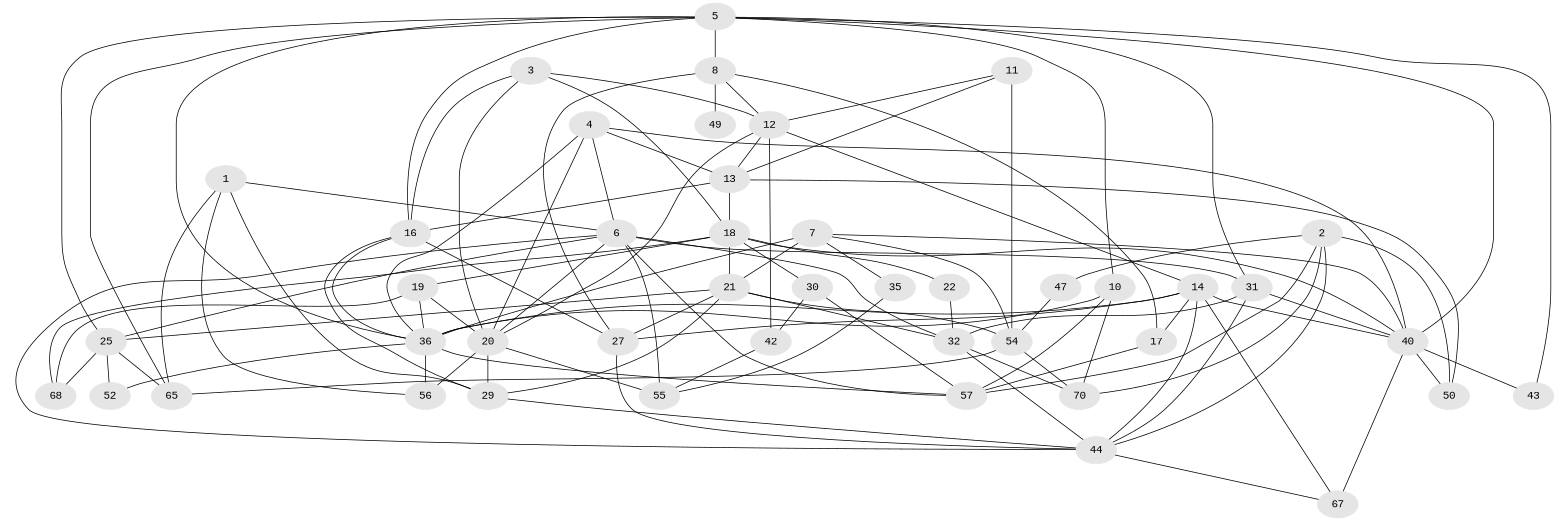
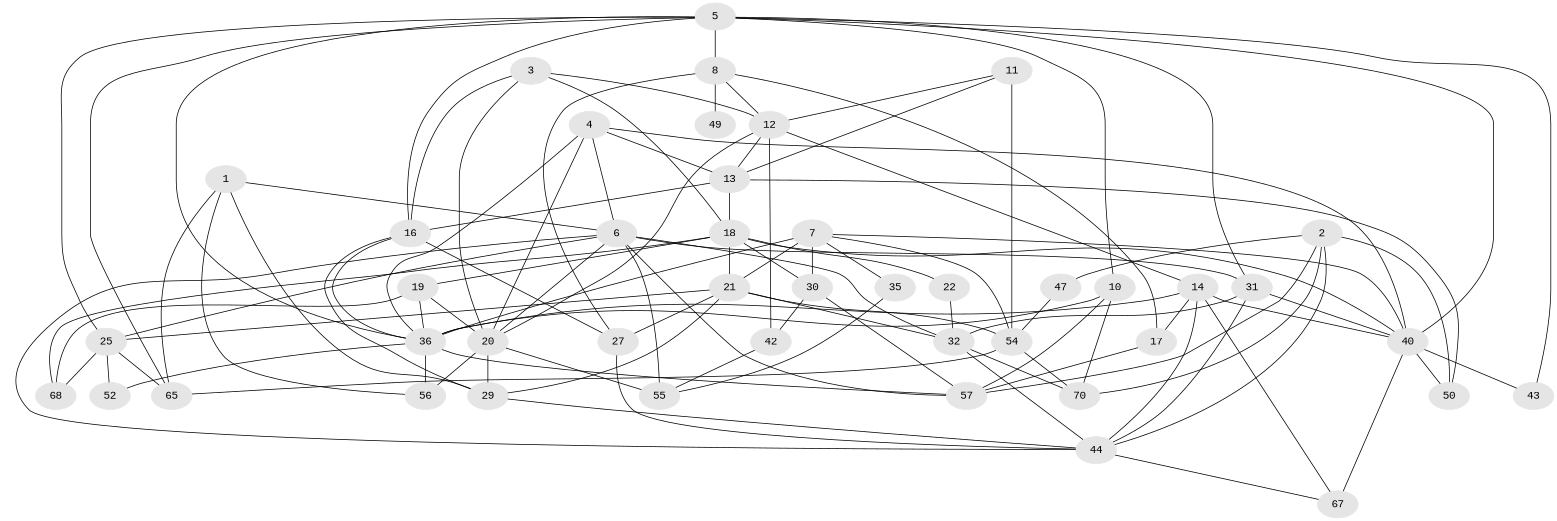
edge "7" -- "30": added
edge "14" -- "27": removed
